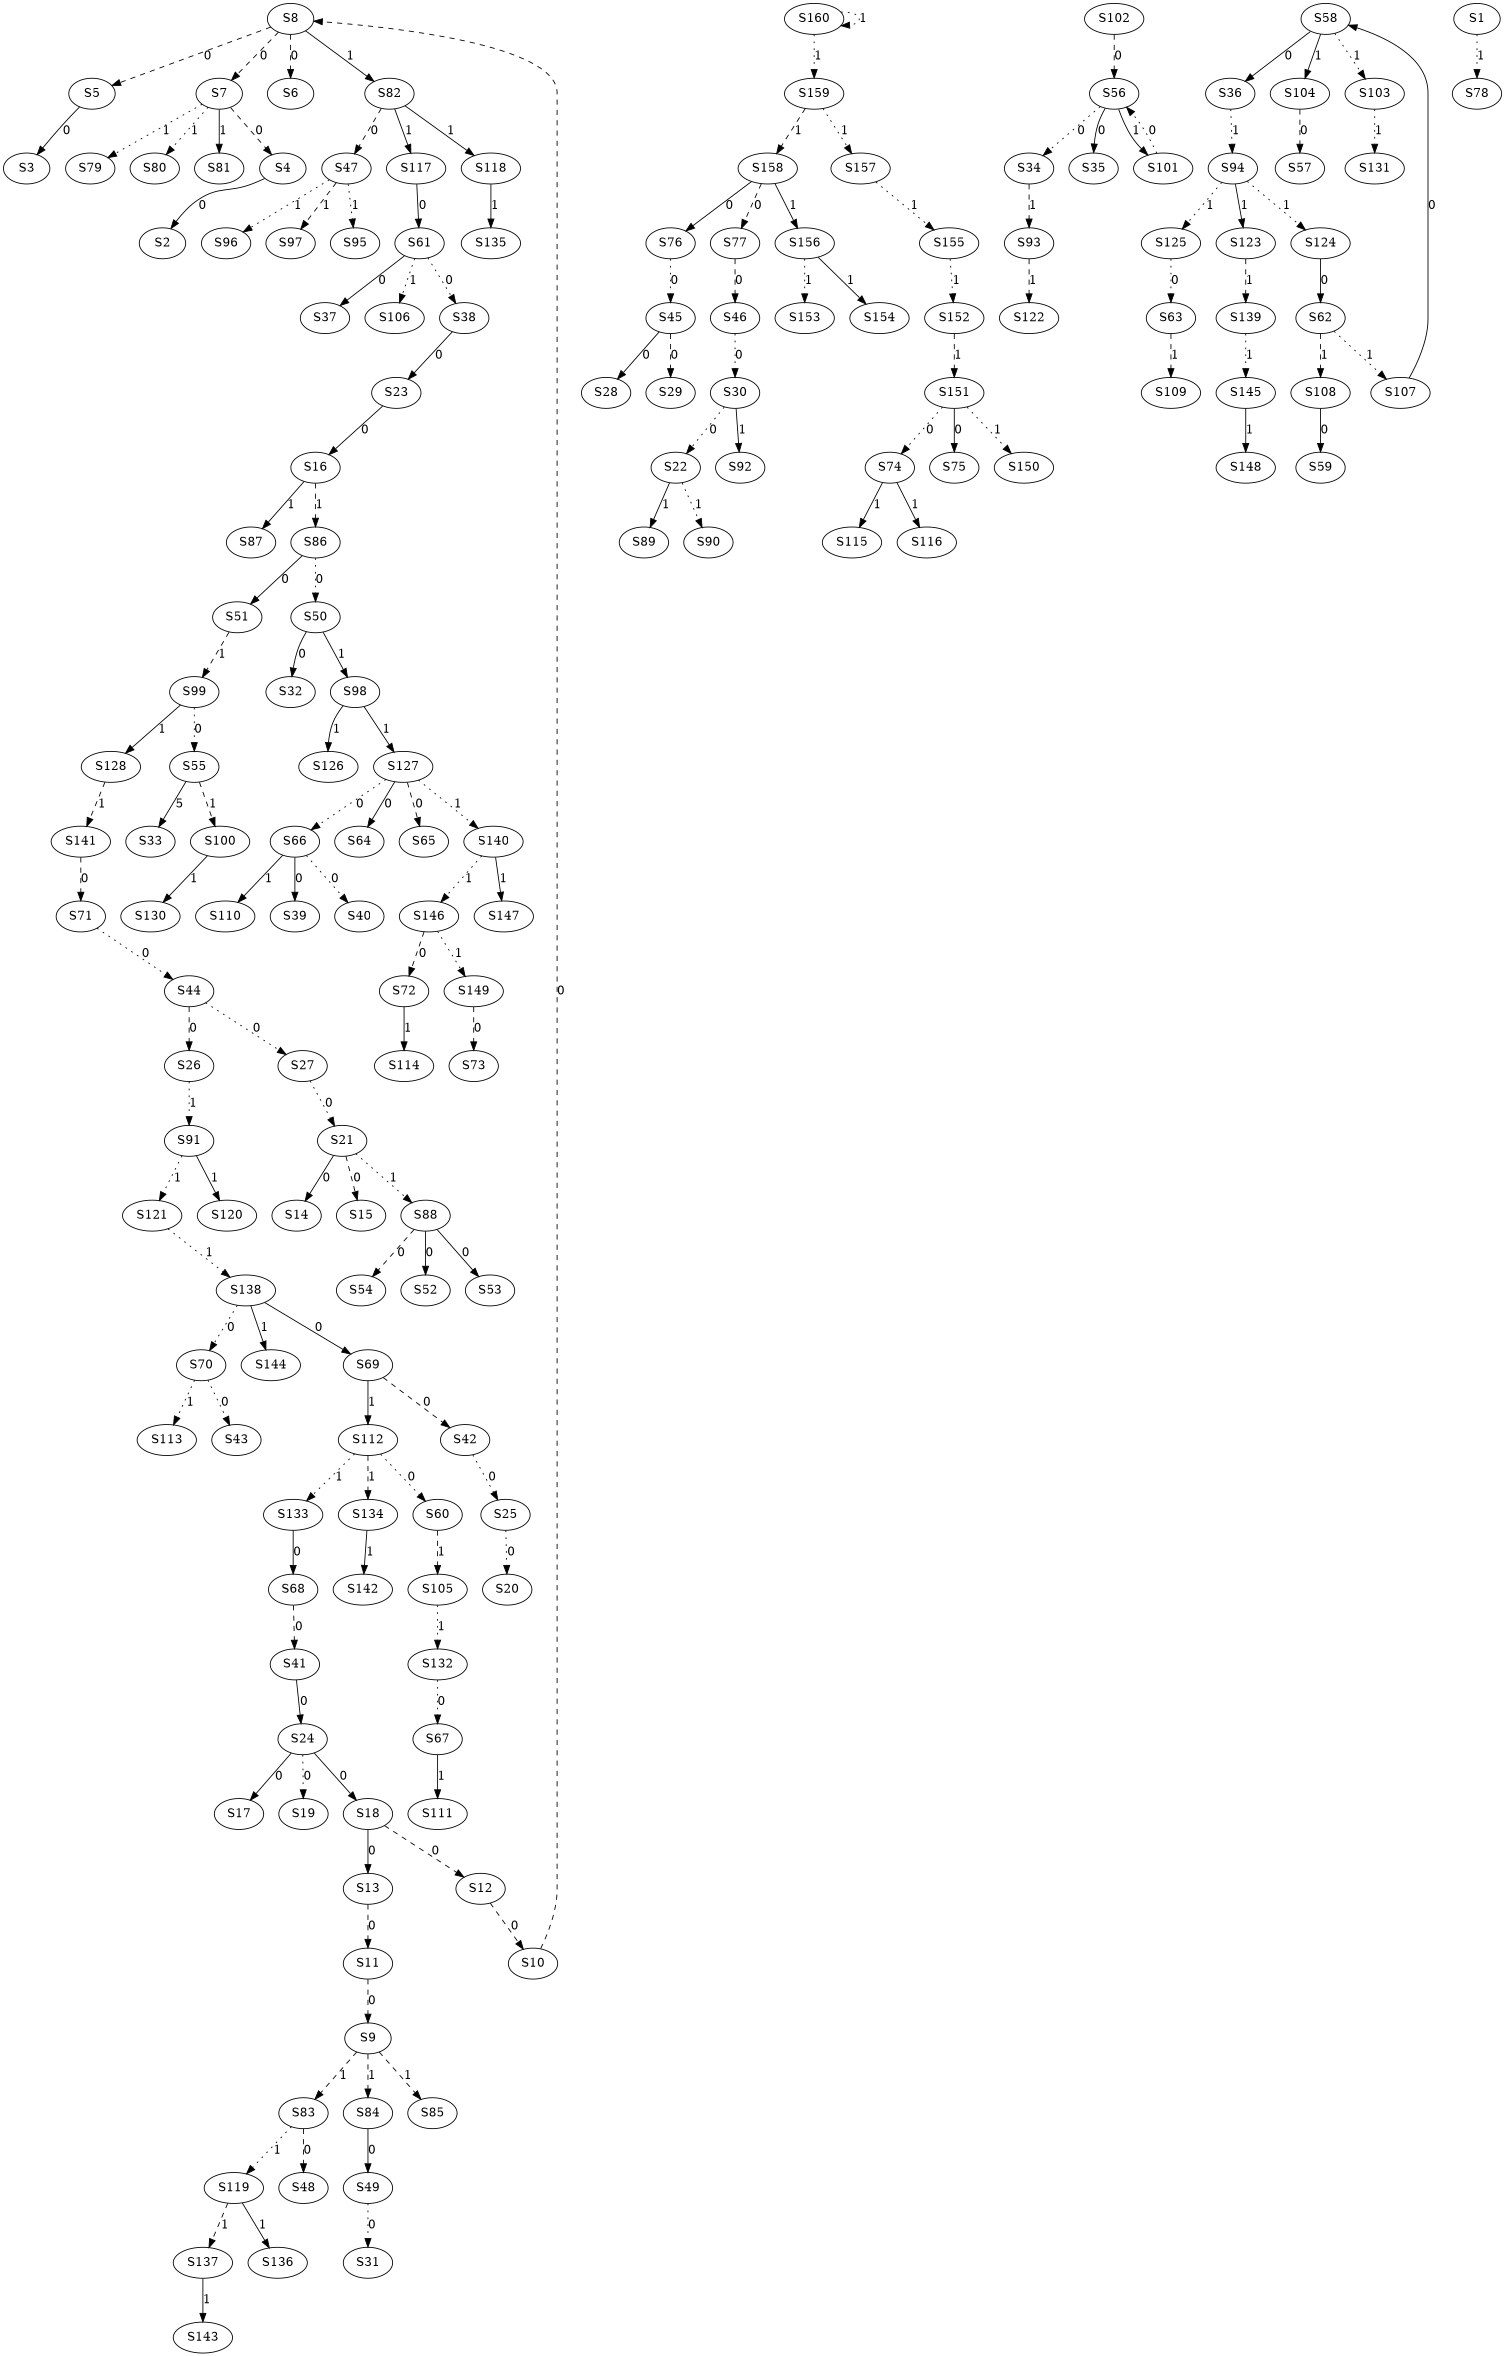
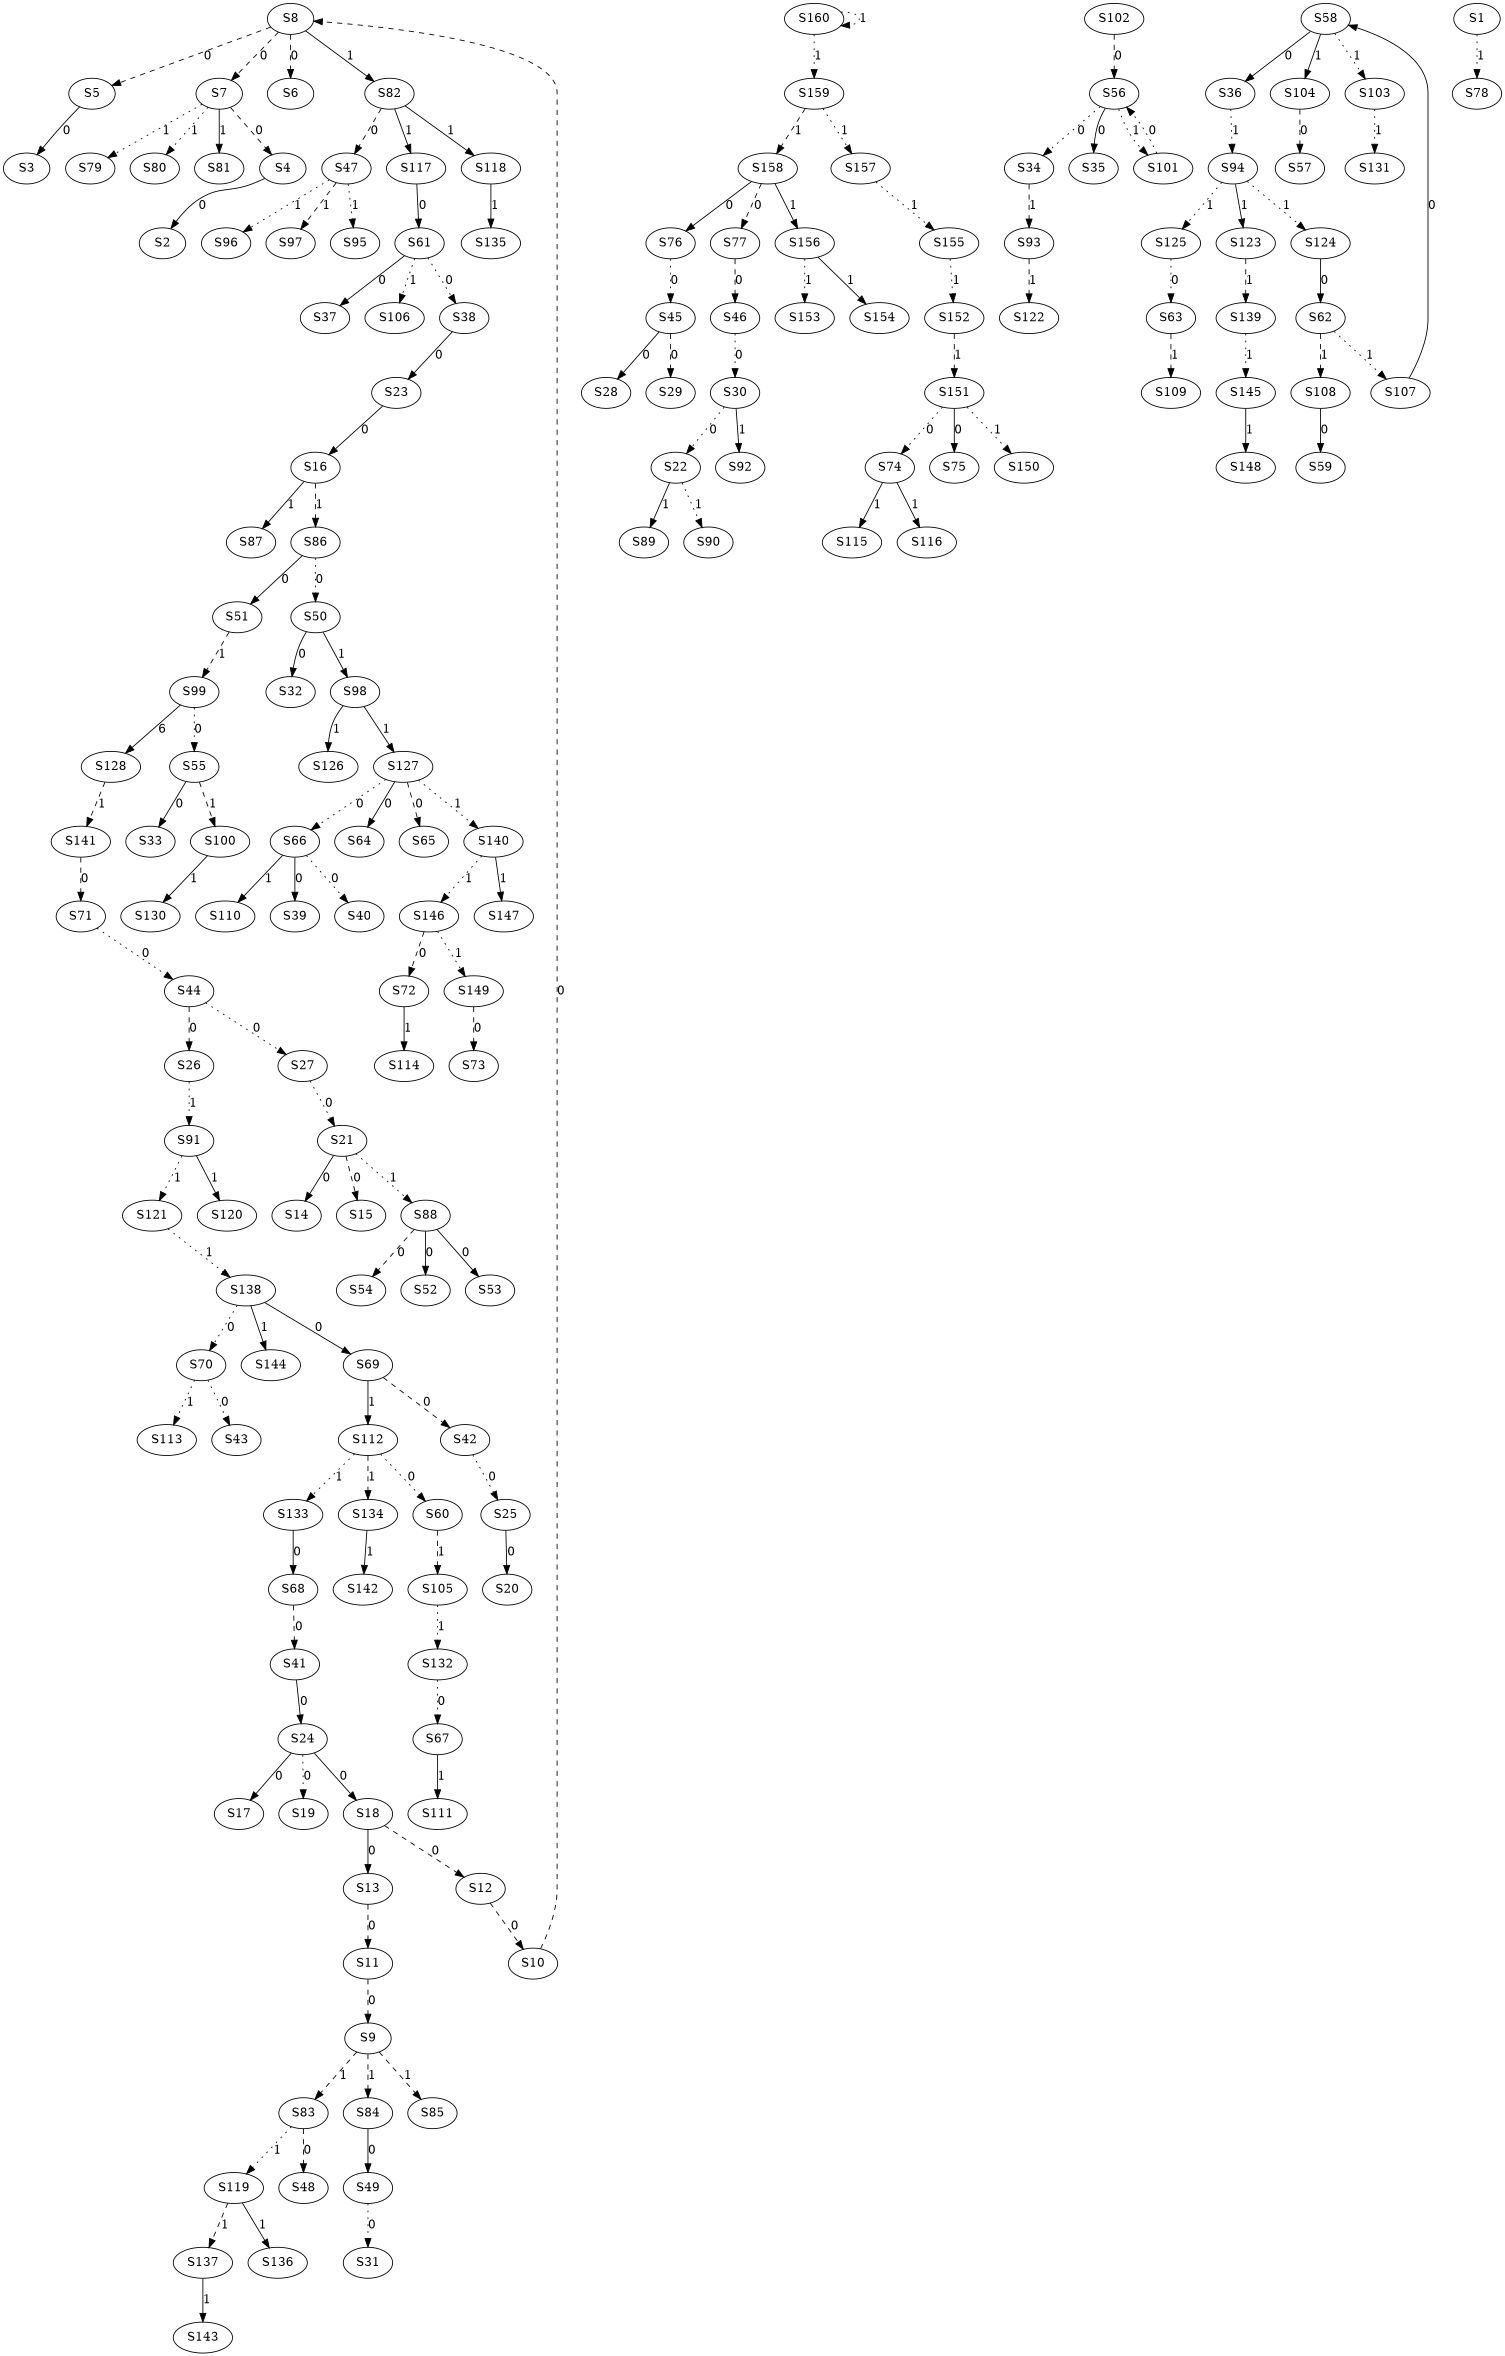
edge "S56" -> "S101": style solid -> dotted
edge "S99" -> "S128": label "1" -> "6"
edge "S55" -> "S33": label "5" -> "0"
edge "S25" -> "S20": style dotted -> solid
